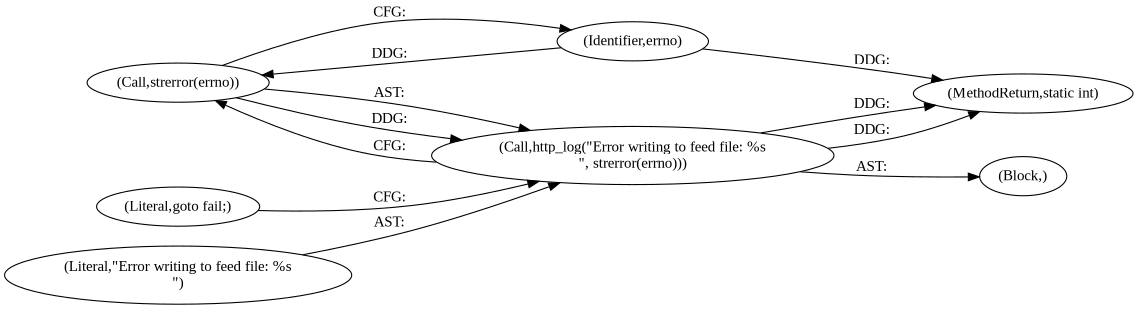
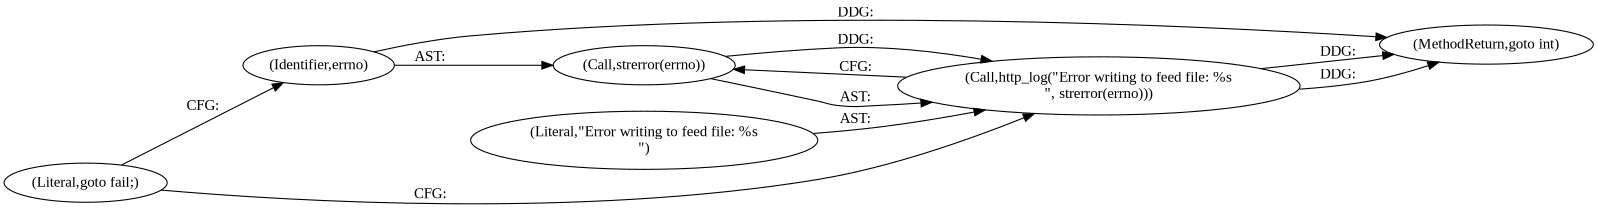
edge "(Call,strerror(errno))" -> "(Identifier,errno)": now "(Literal,goto fail;)" -> "(Identifier,errno)"
edge "(Identifier,errno)" -> "(Call,strerror(errno))": label "DDG: " -> "AST: "
node "(MethodReturn,static int)": label "(MethodReturn,static int)" -> "(MethodReturn,goto int)"
node "(Block,)": removed
